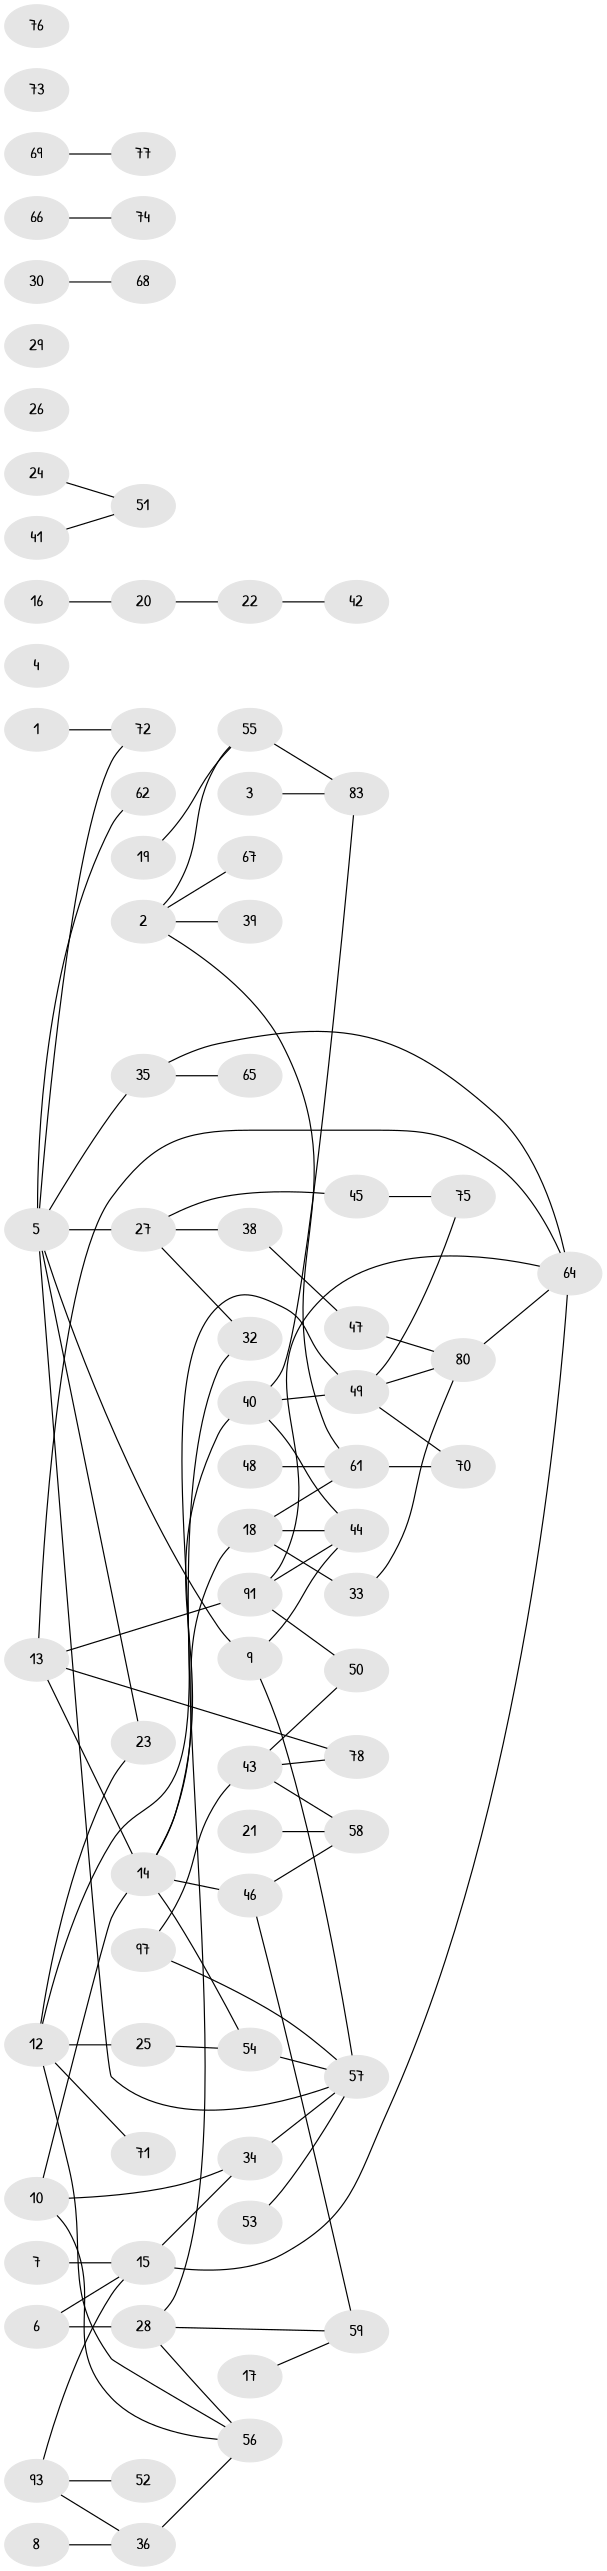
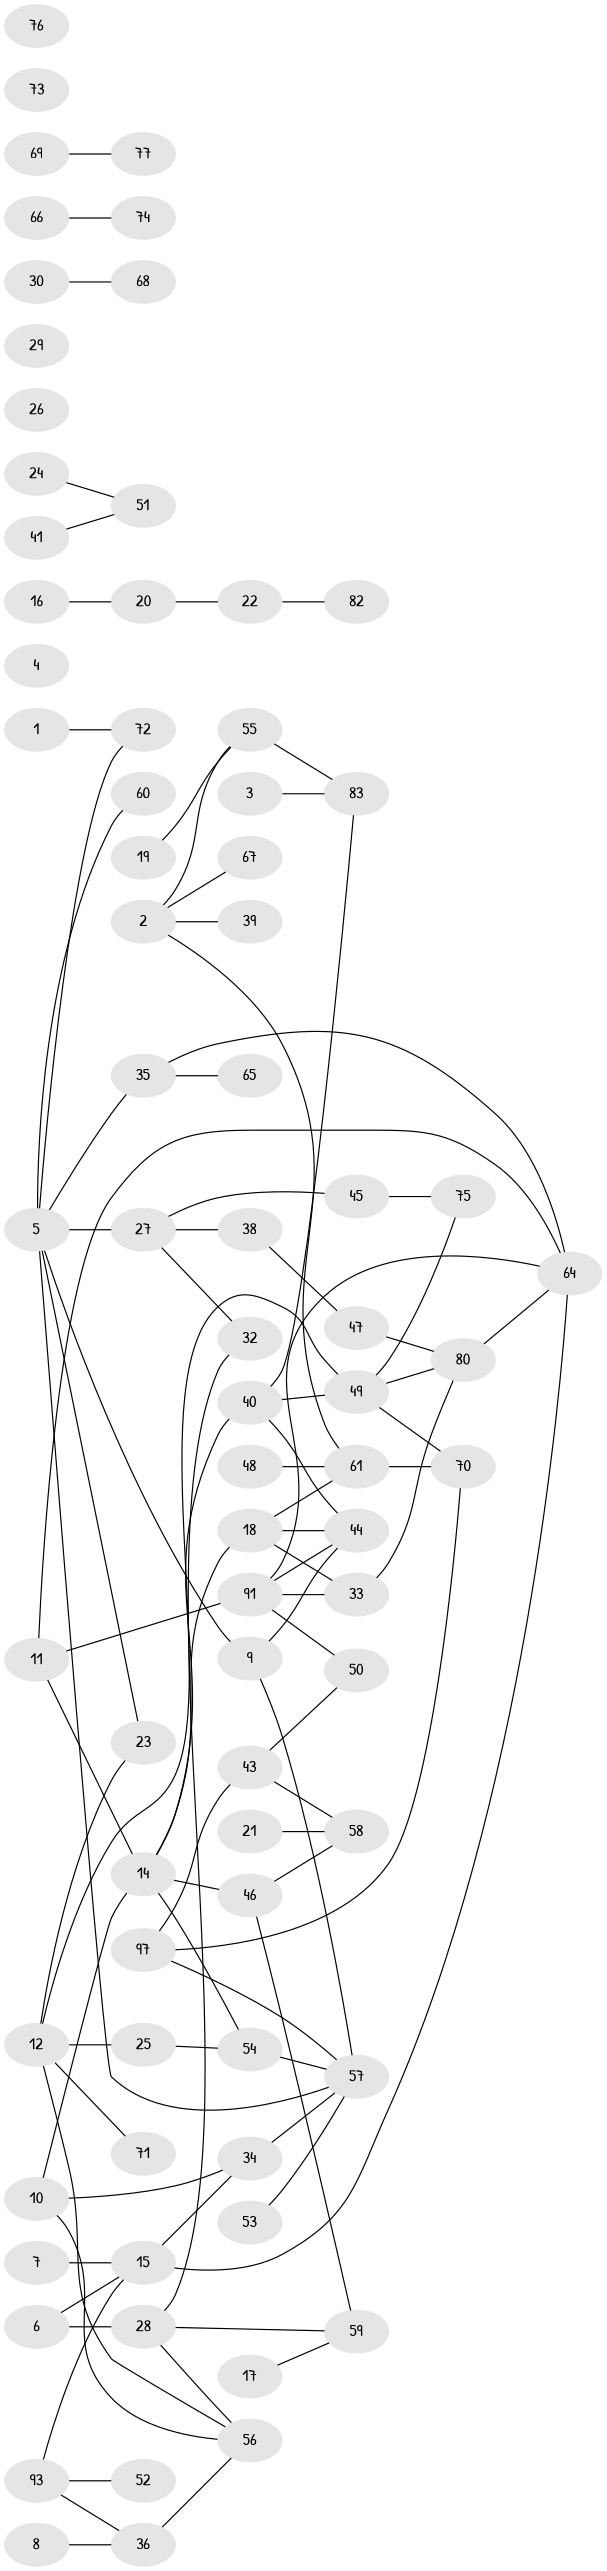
node "42": label "42" -> "82"
node "62": label "62" -> "60"
edge "91" -- "33": added
node "13": label "13" -> "11"
node "78": removed
edge "70" -- "97": added
